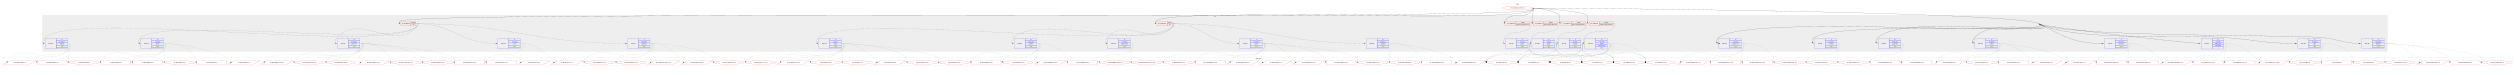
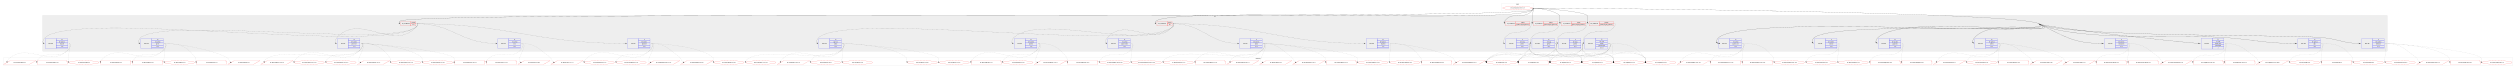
node "app-text/pandoc-1.15.0.6": removed
